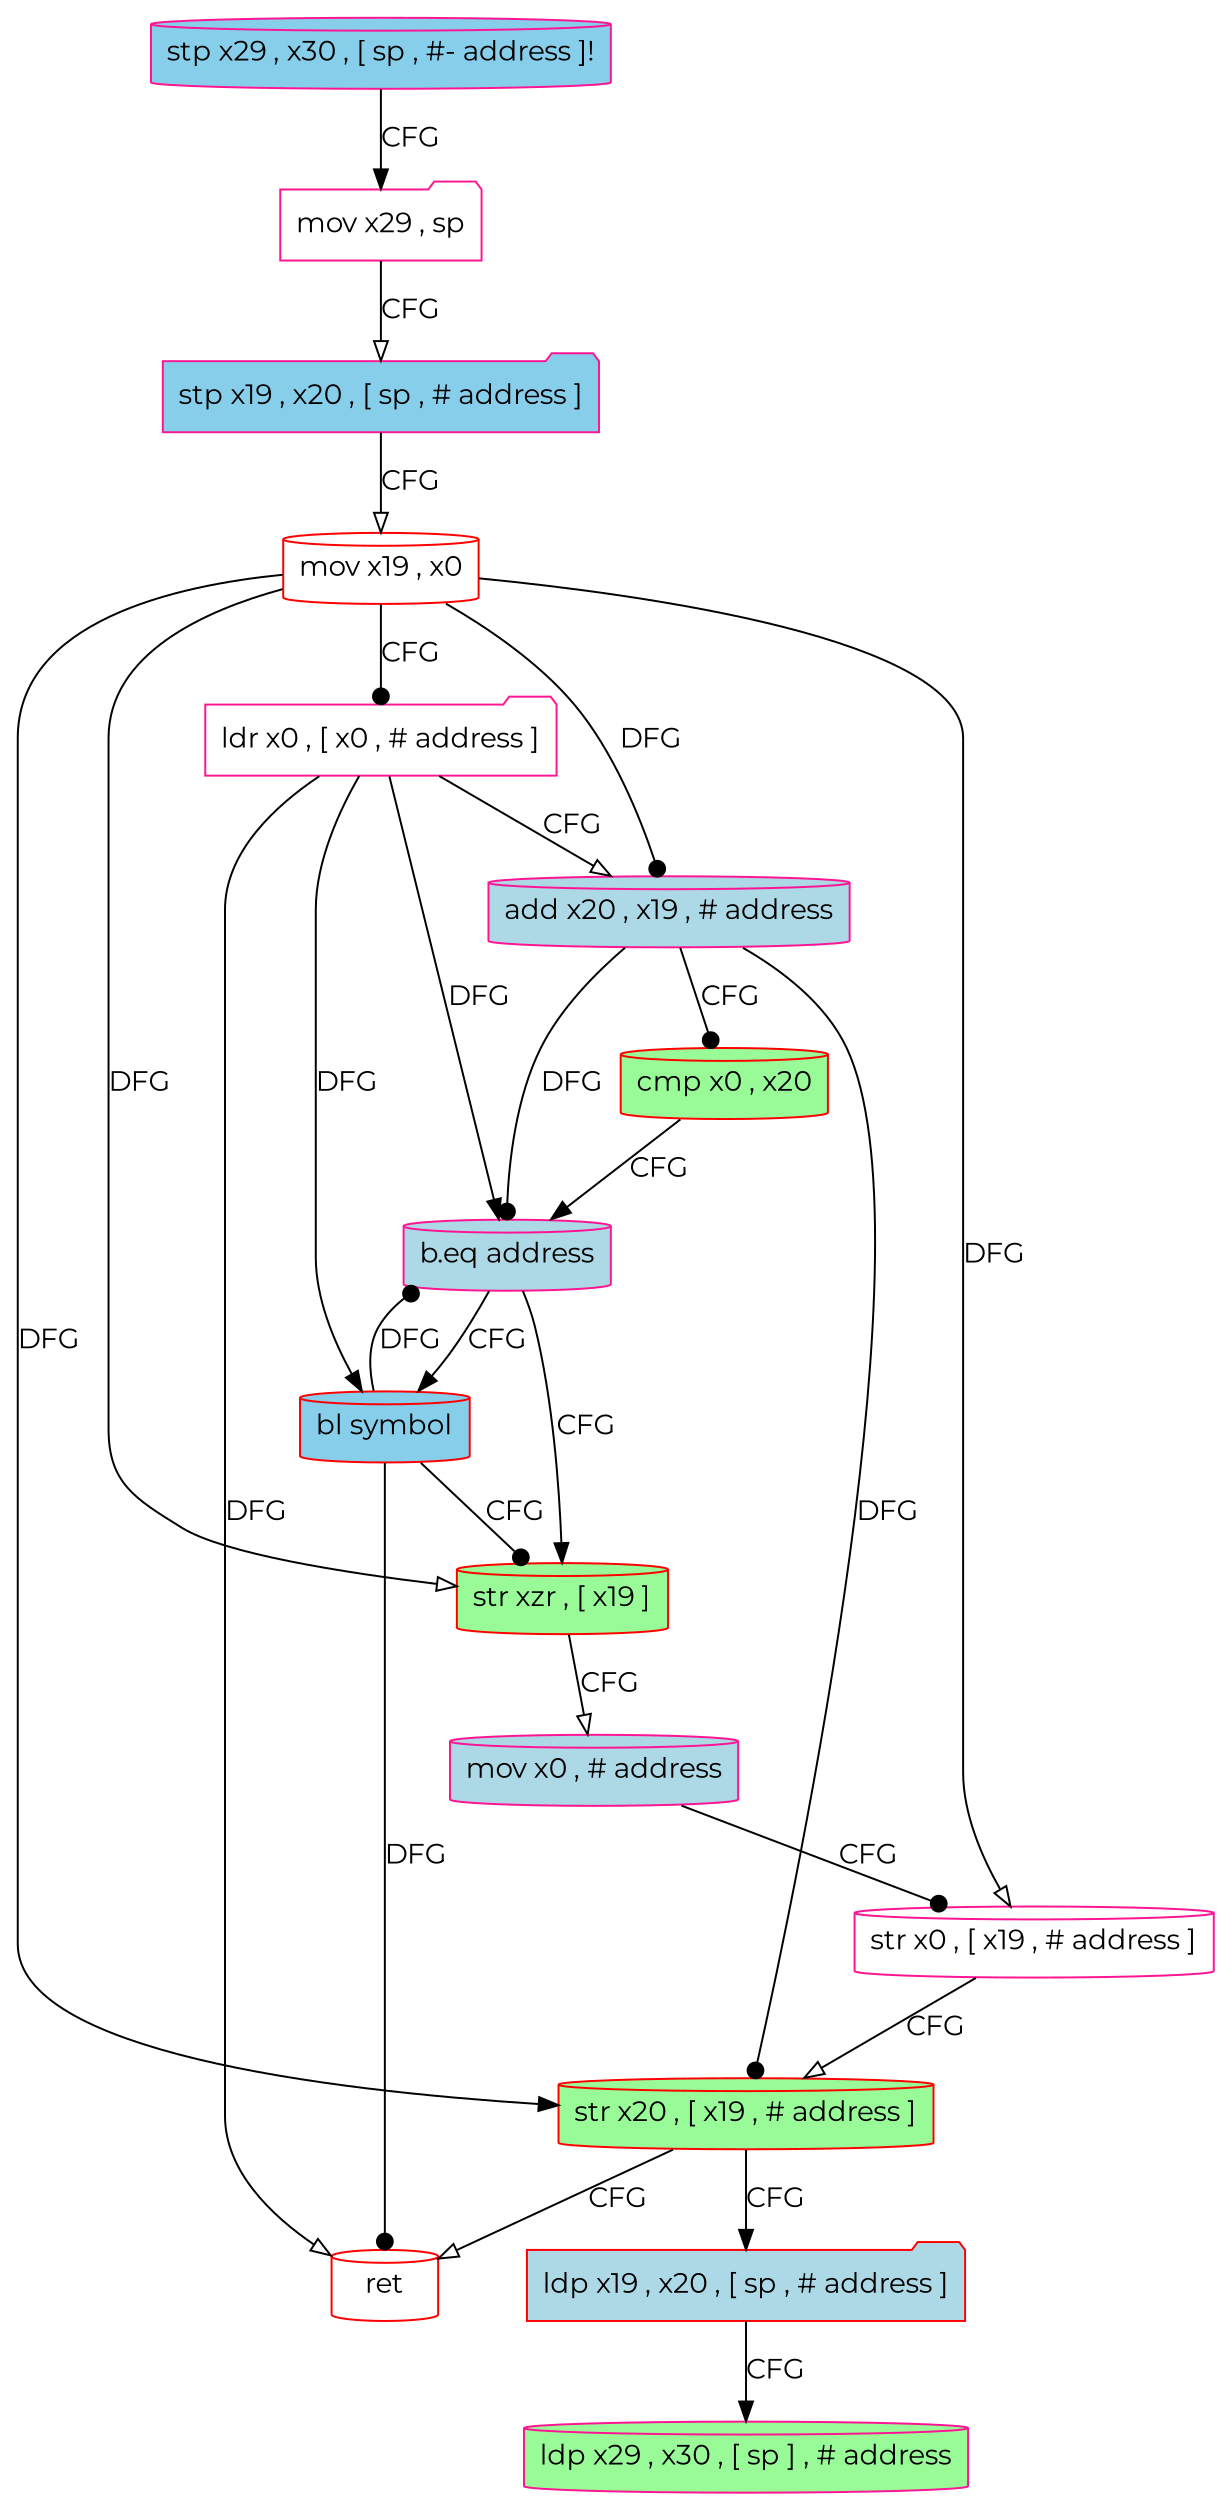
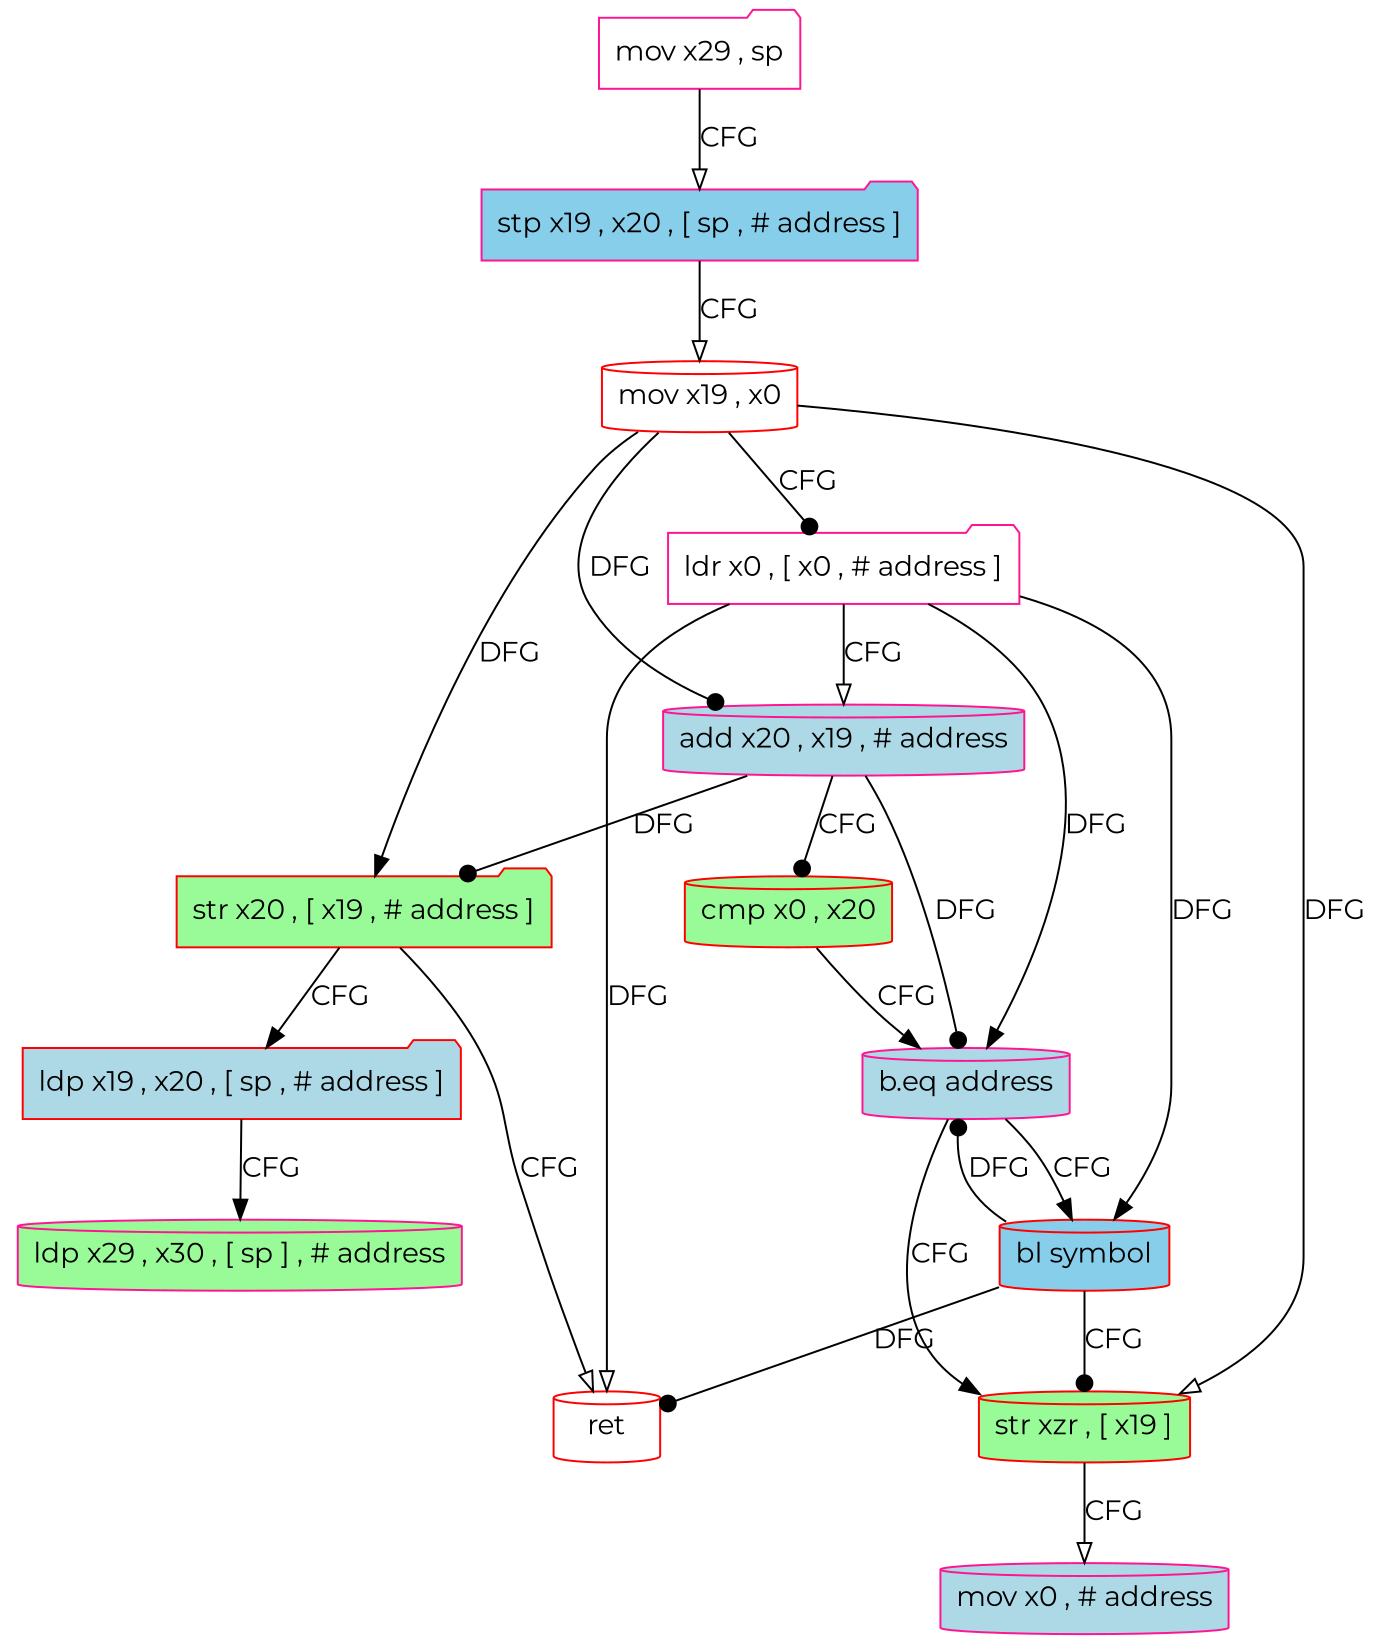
node "stp x29 , x30 , [ sp , #- address ]!": removed
node "str x0 , [ x19 , # address ]": removed
node "str x20 , [ x19 , # address ]": shape cylinder -> folder
